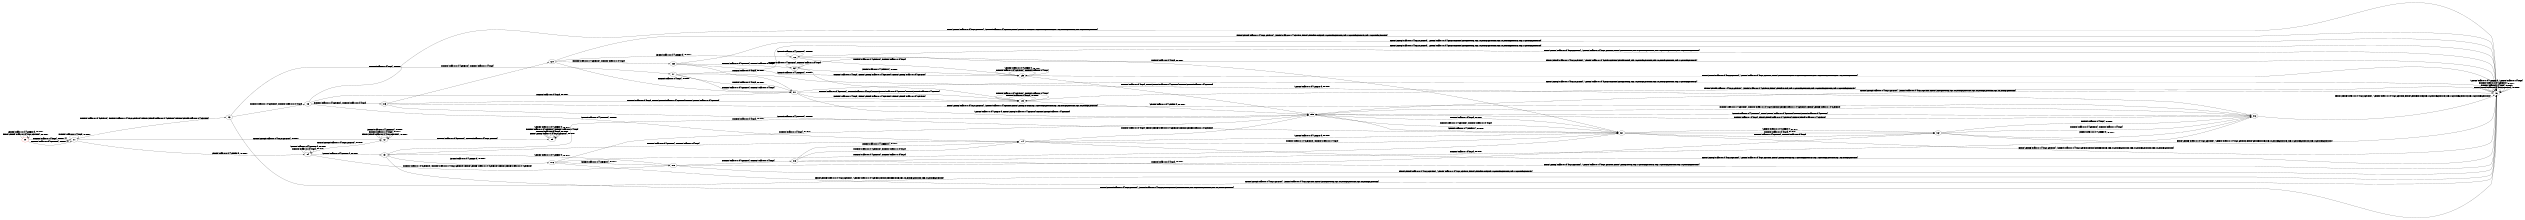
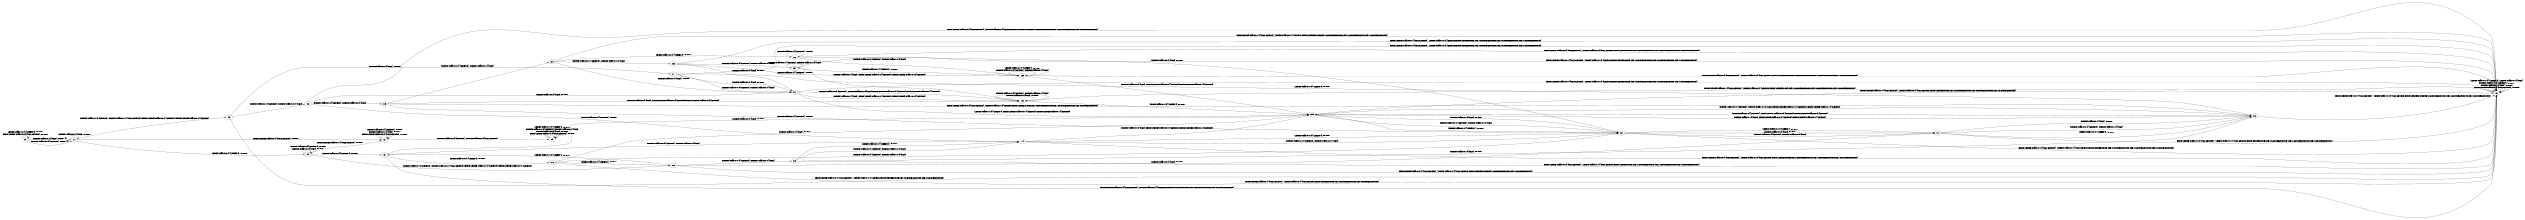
node "s67": label "s67" -> "s17"
